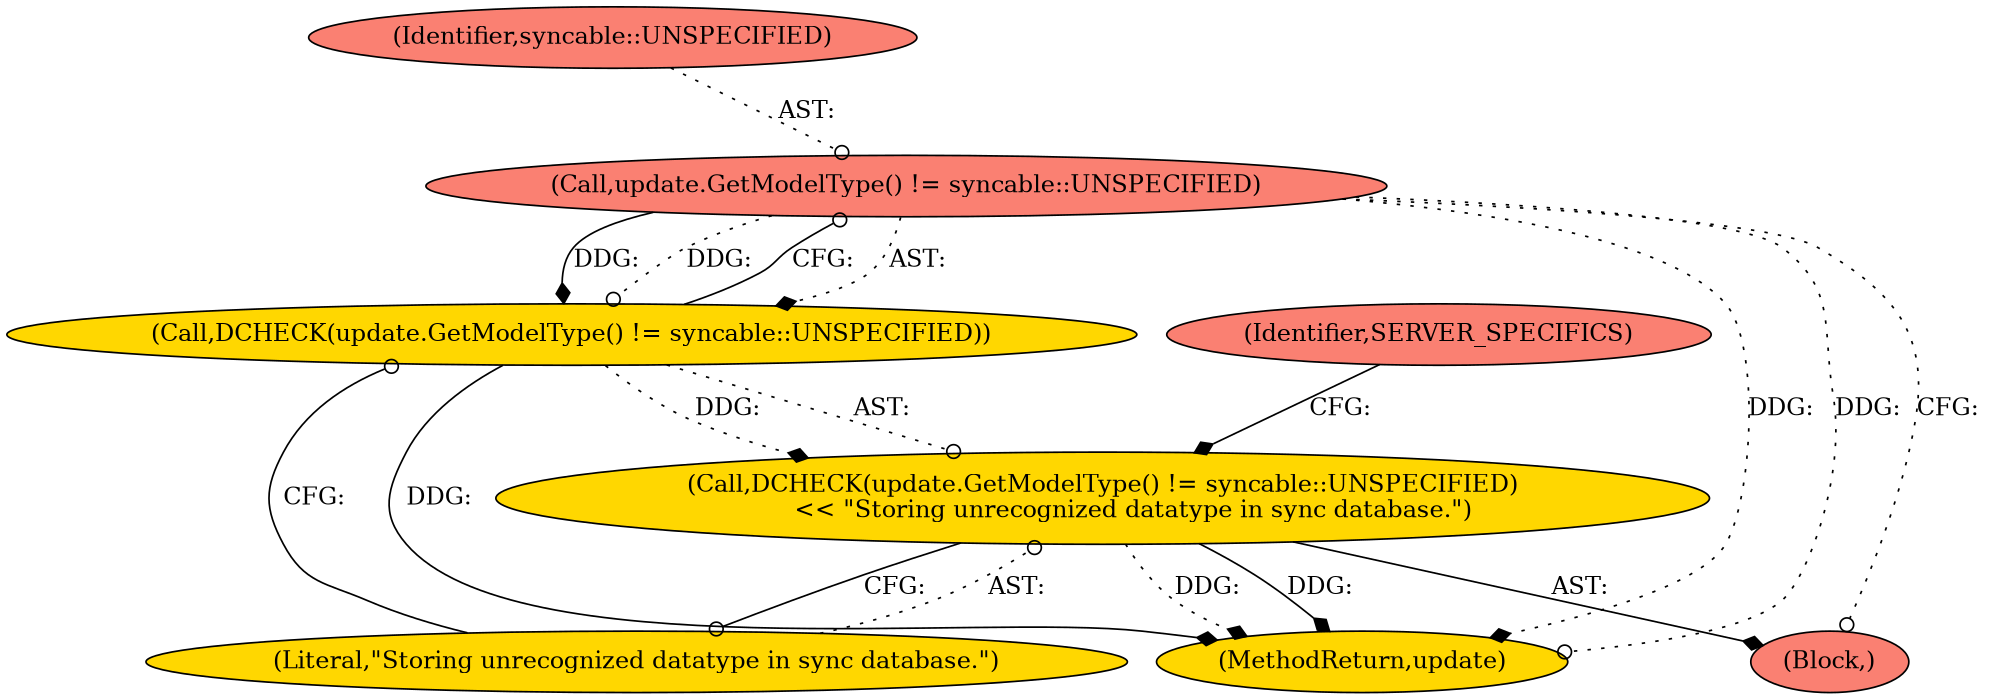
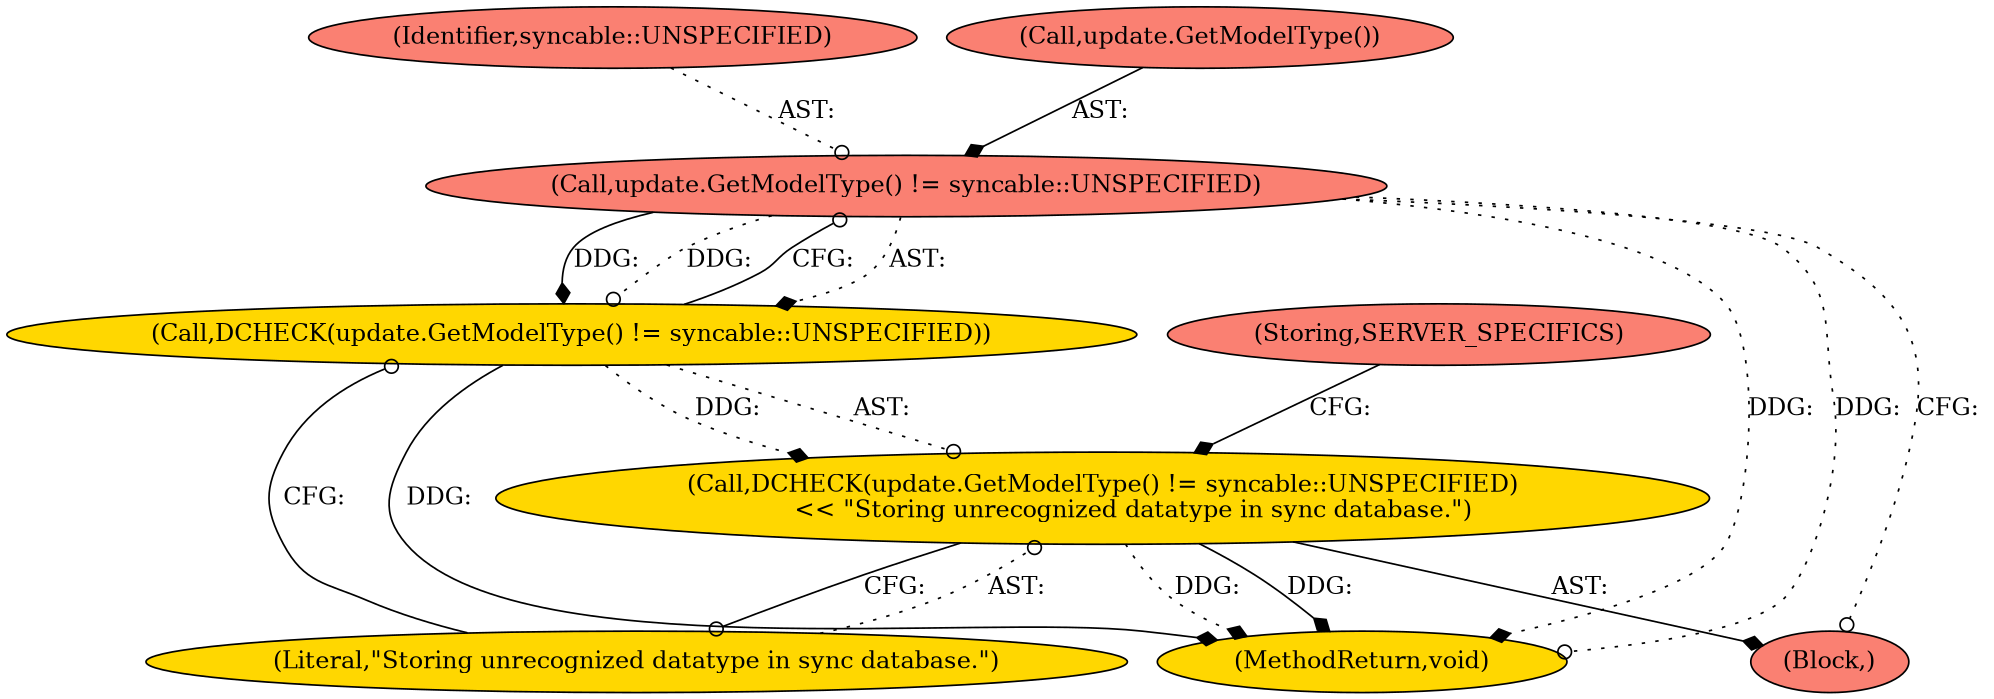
node "(Call,update.GetModelType())": added
node "(Identifier,SERVER_SPECIFICS)": label "(Identifier,SERVER_SPECIFICS)" -> "(Storing,SERVER_SPECIFICS)"
node "(MethodReturn,update)": label "(MethodReturn,update)" -> "(MethodReturn,void)"
